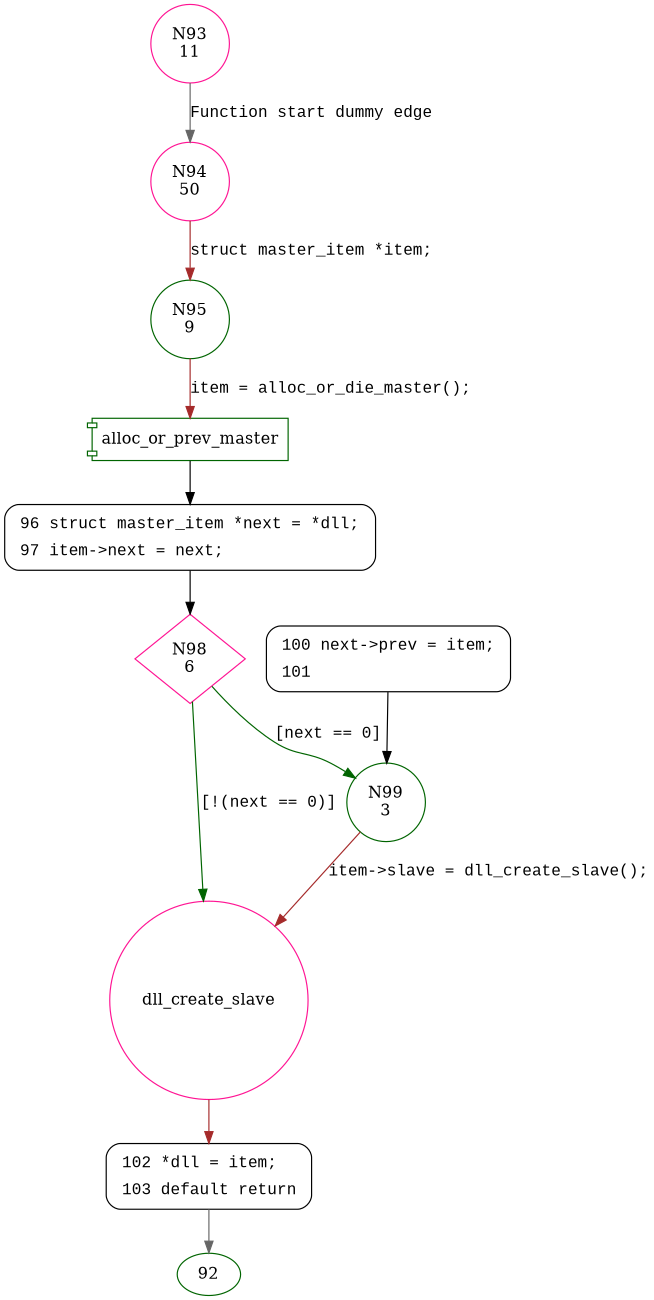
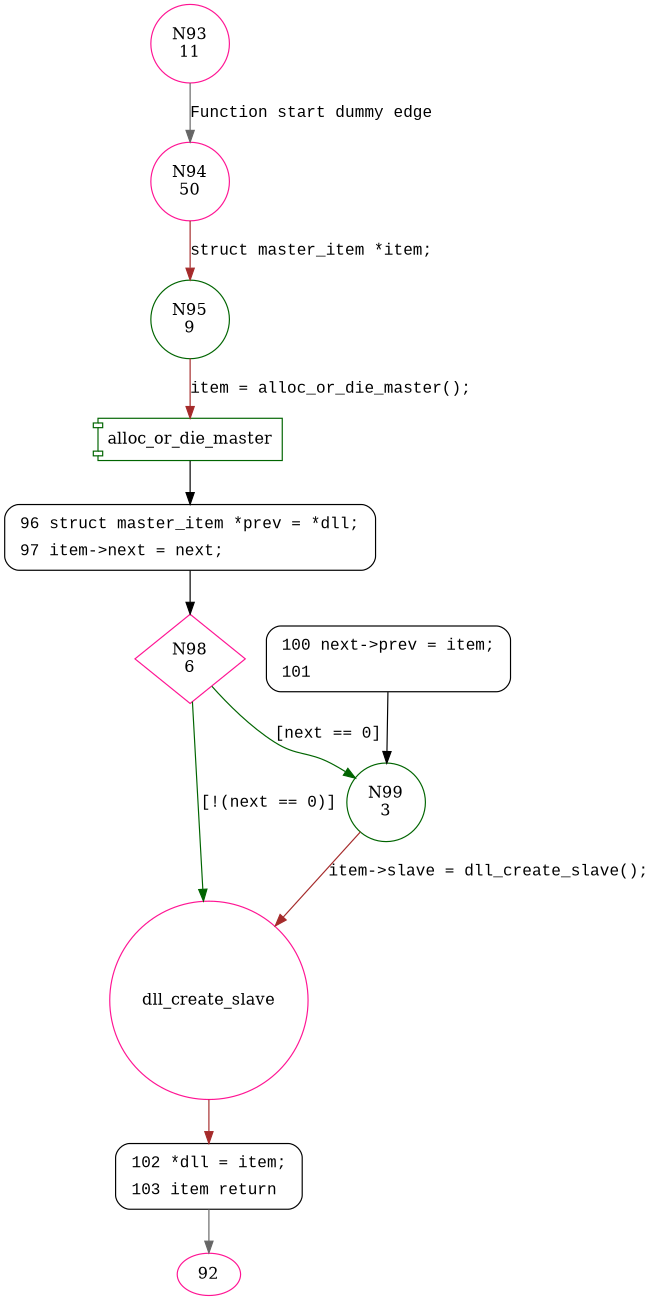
node "alloc_or_prev_master": label "alloc_or_prev_master" -> "alloc_or_die_master"
node "96": text "struct master_item *next = *dll;" -> "struct master_item *prev = *dll;"
node "102": text "default return" -> "item return"
node "92": color darkgreen -> deeppink
